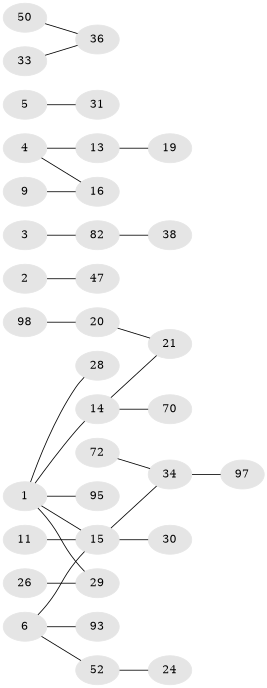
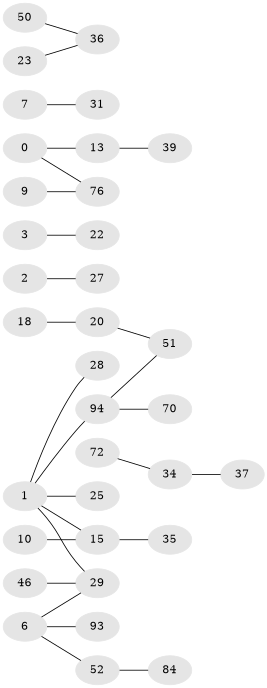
node "33": label "33" -> "23"
node "5": label "5" -> "7"
node "4": label "4" -> "0"
node "19": label "19" -> "39"
node "16": label "16" -> "76"
node "82": label "82" -> "22"
node "38": removed
node "47": label "47" -> "27"
node "98": label "98" -> "18"
node "21": label "21" -> "51"
node "14": label "14" -> "94"
node "97": label "97" -> "37"
node "95": label "95" -> "25"
edge "34" -- "15": removed
node "11": label "11" -> "10"
node "30": label "30" -> "35"
node "26": label "26" -> "46"
edge "15" -- "6": now "29" -- "6"
node "24": label "24" -> "84"
